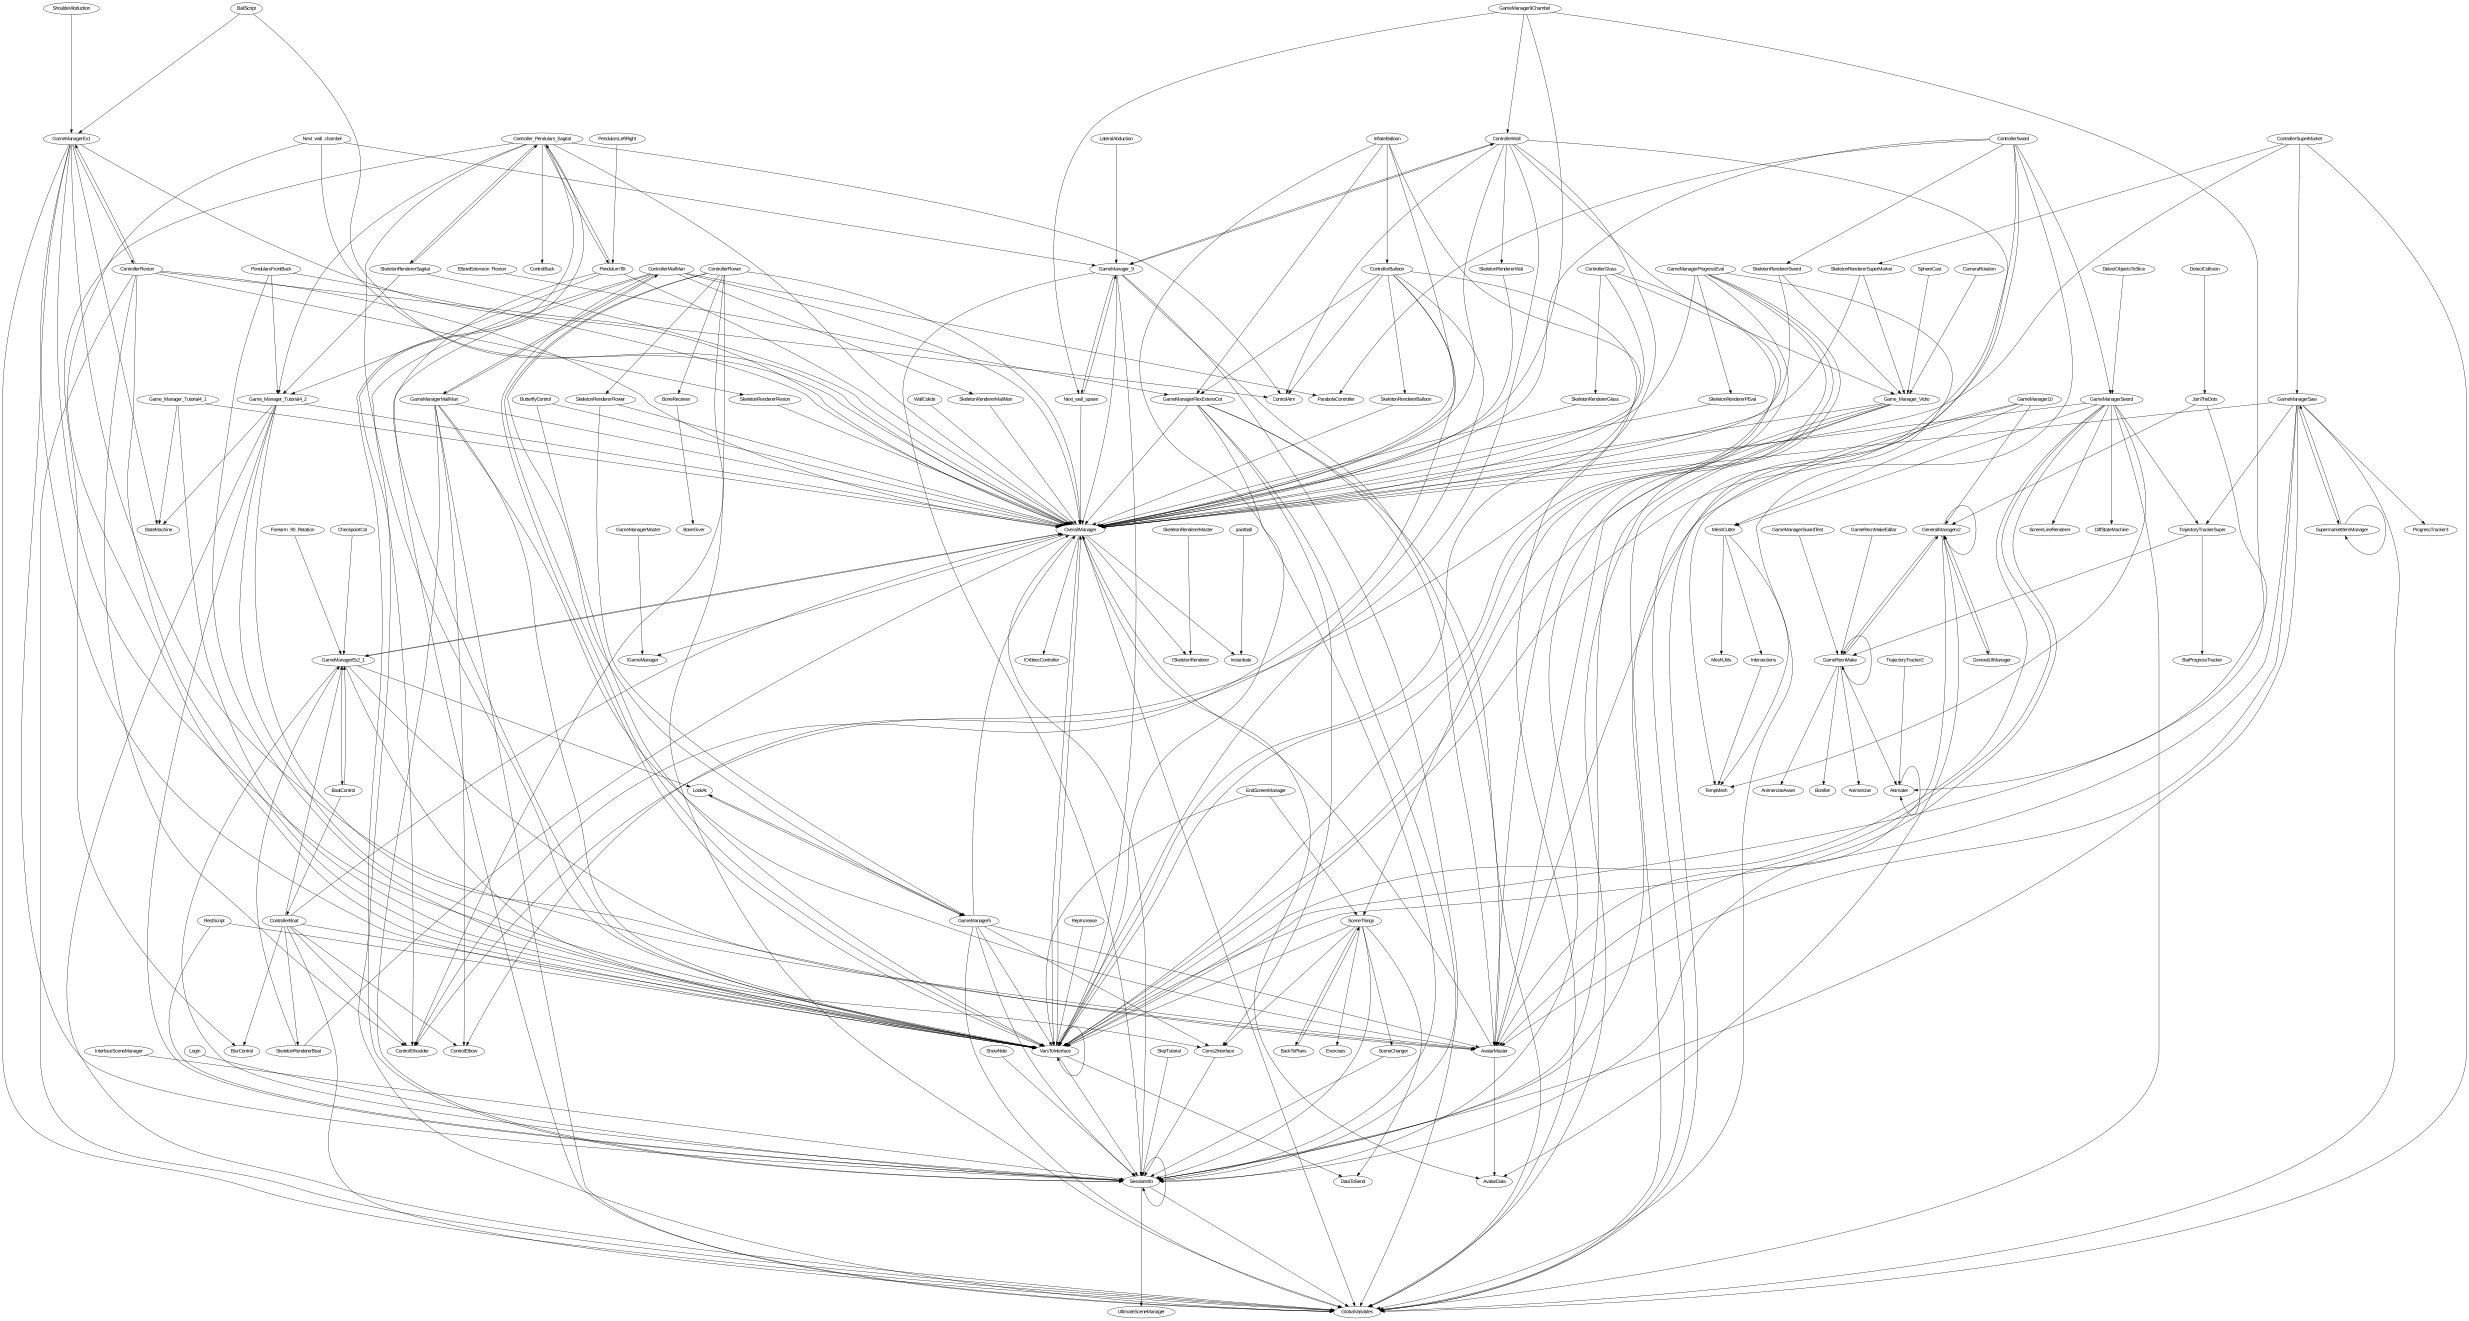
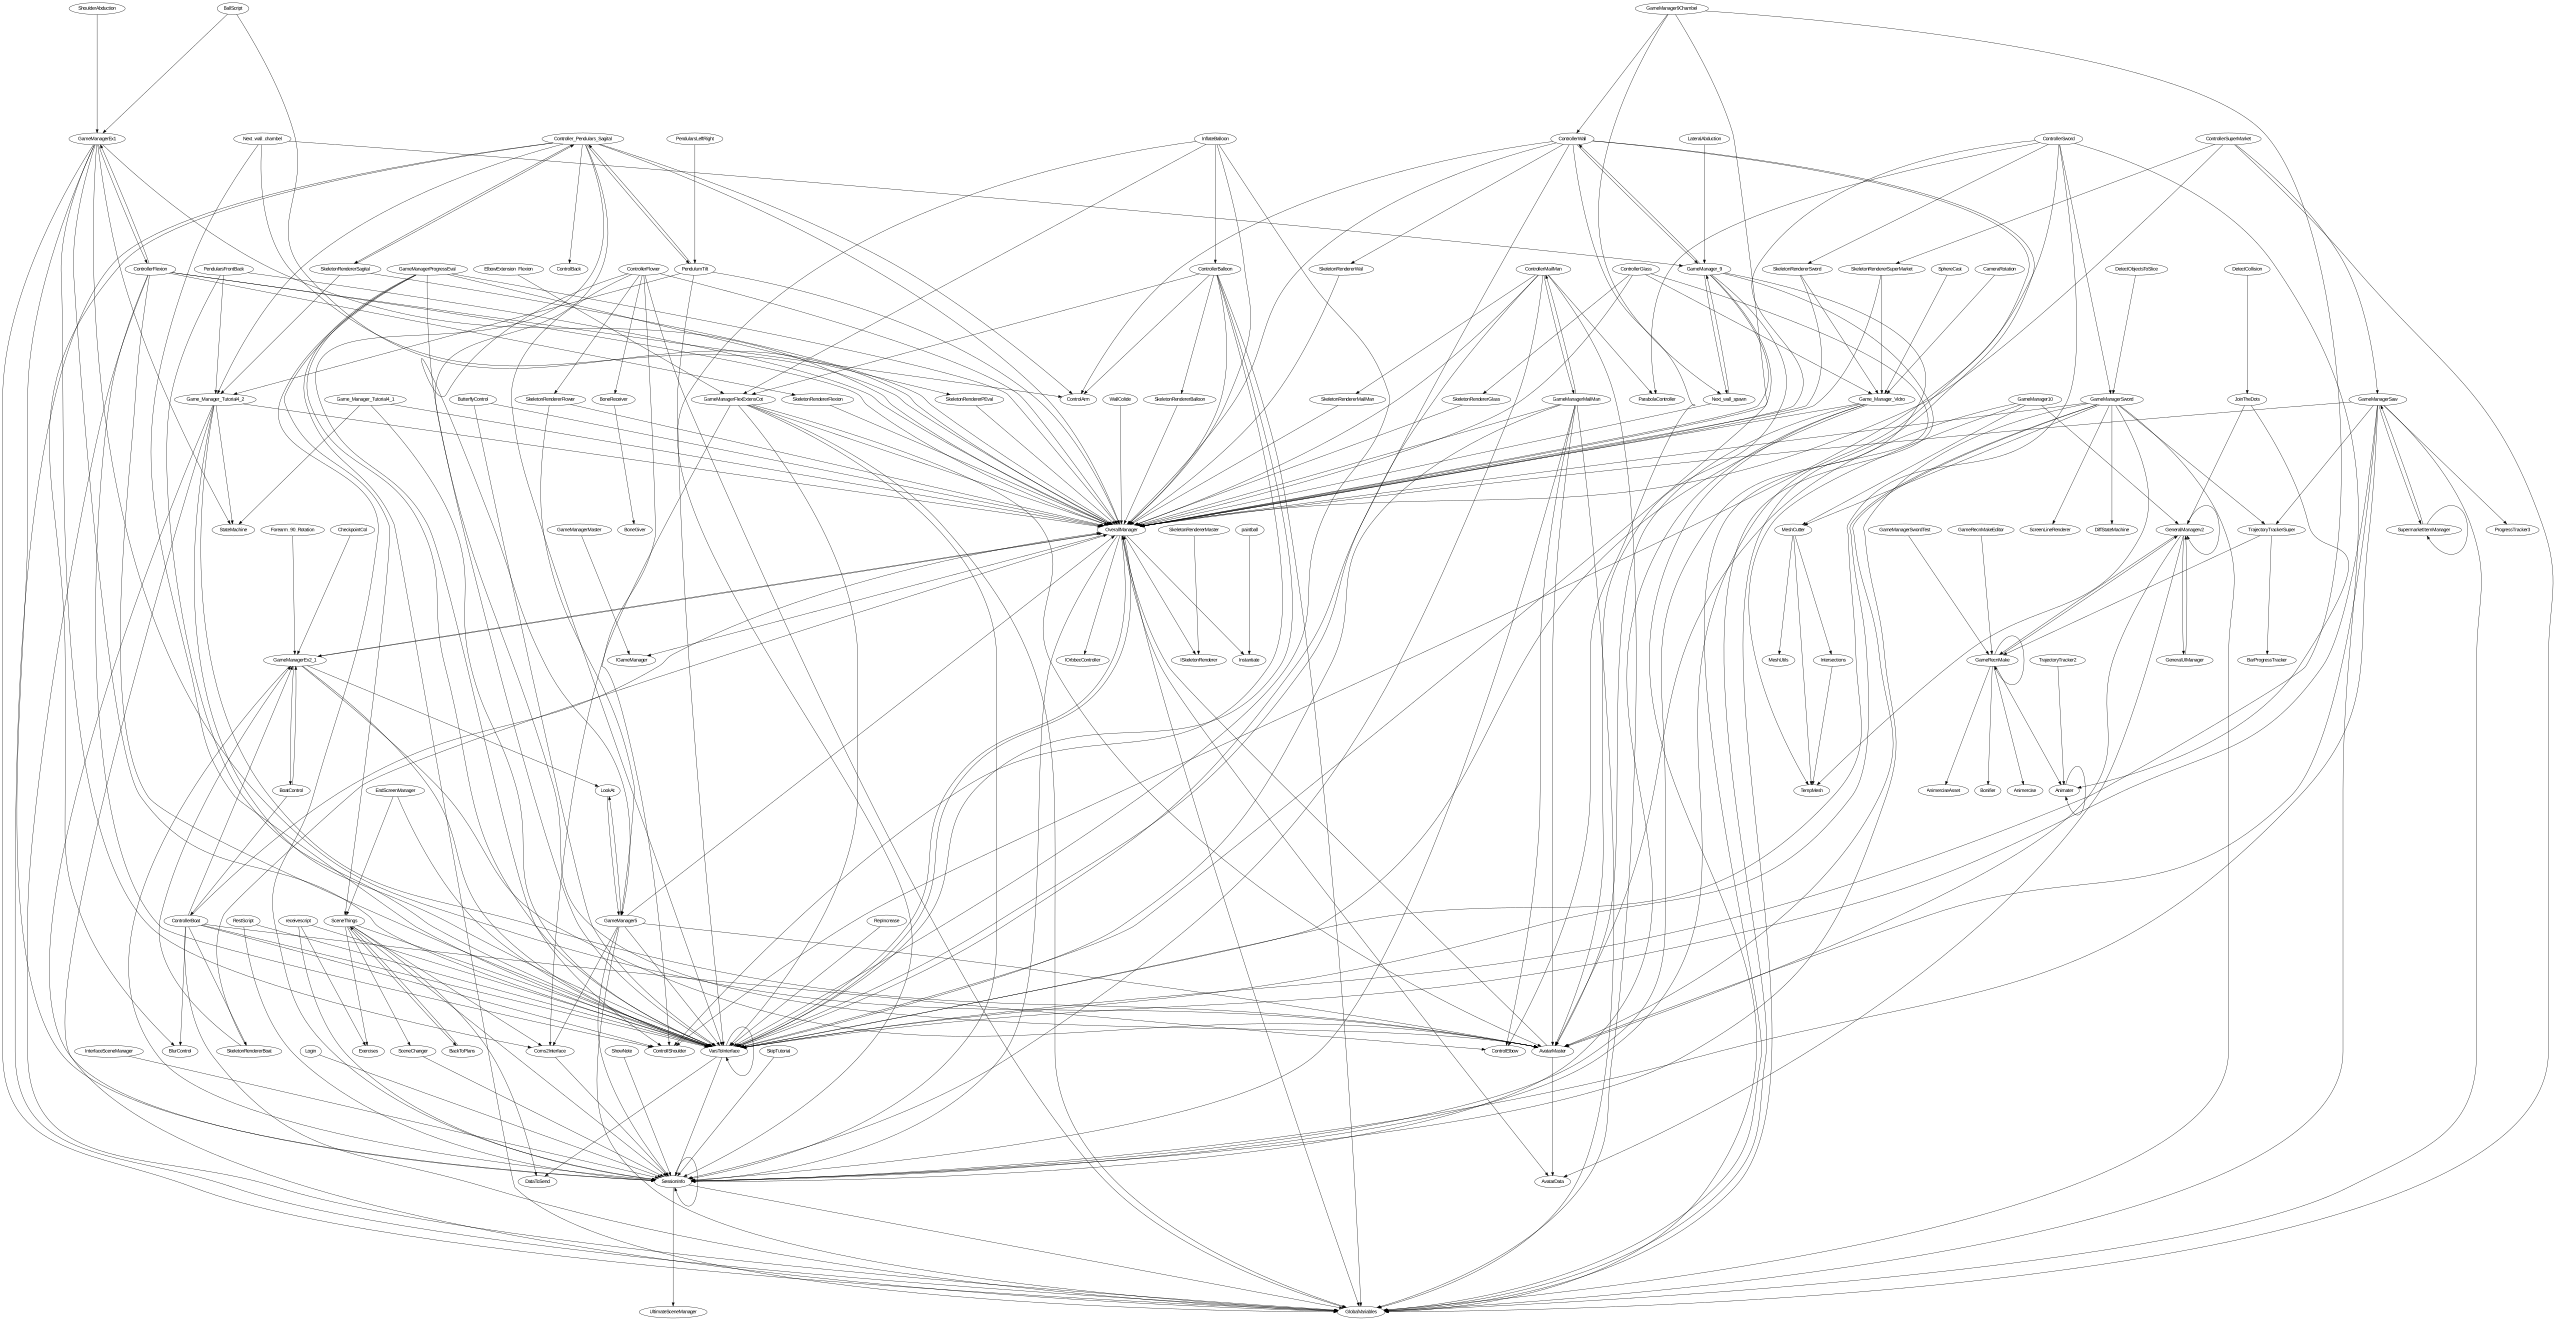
node "receivescript": added
